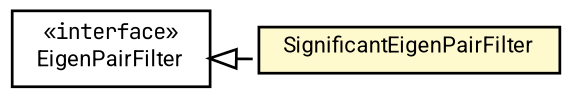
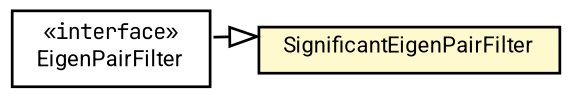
edge "SignificantEigenPairFilter" -> "EigenPairFilter": reversed
